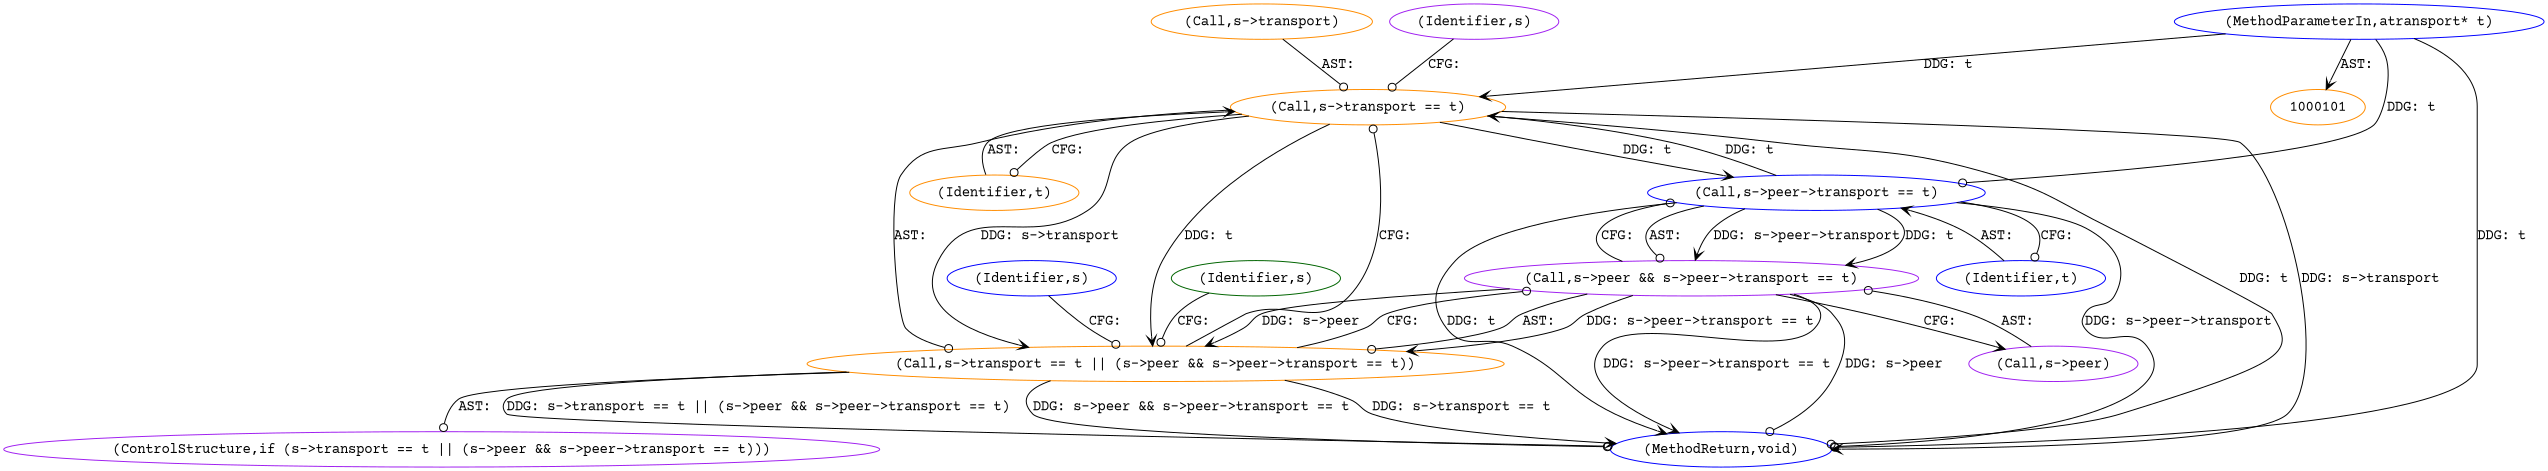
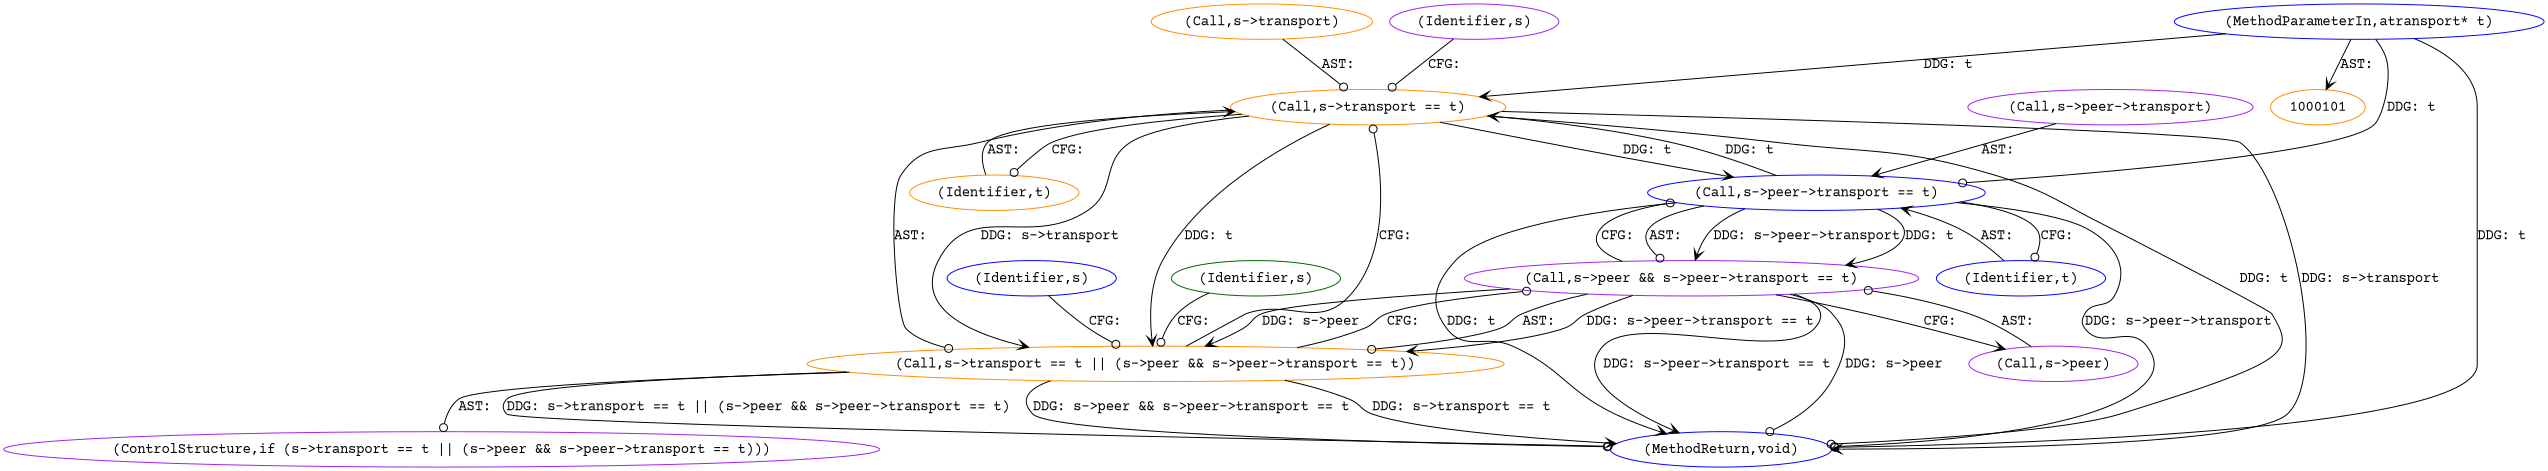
node "(Call,s->peer->transport)": added
